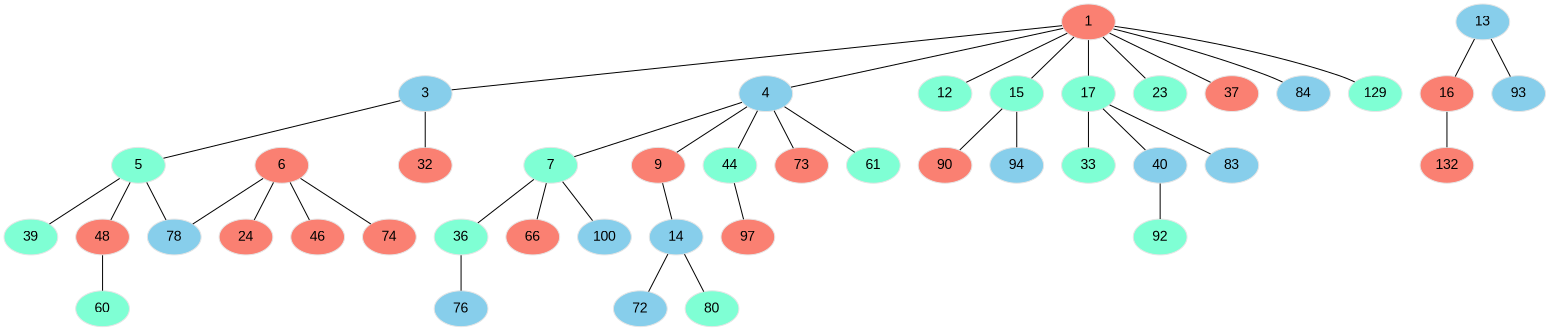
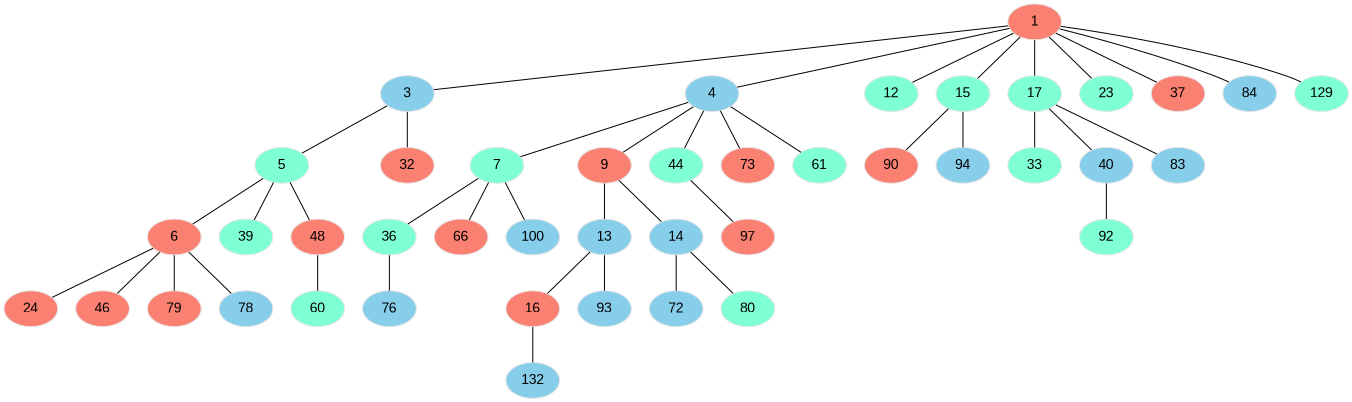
node "132": fillcolor salmon -> skyblue
edge "5" -- "78": now "5" -- "6"
edge "9" -- "13": added
node "74": label "74" -> "79"
